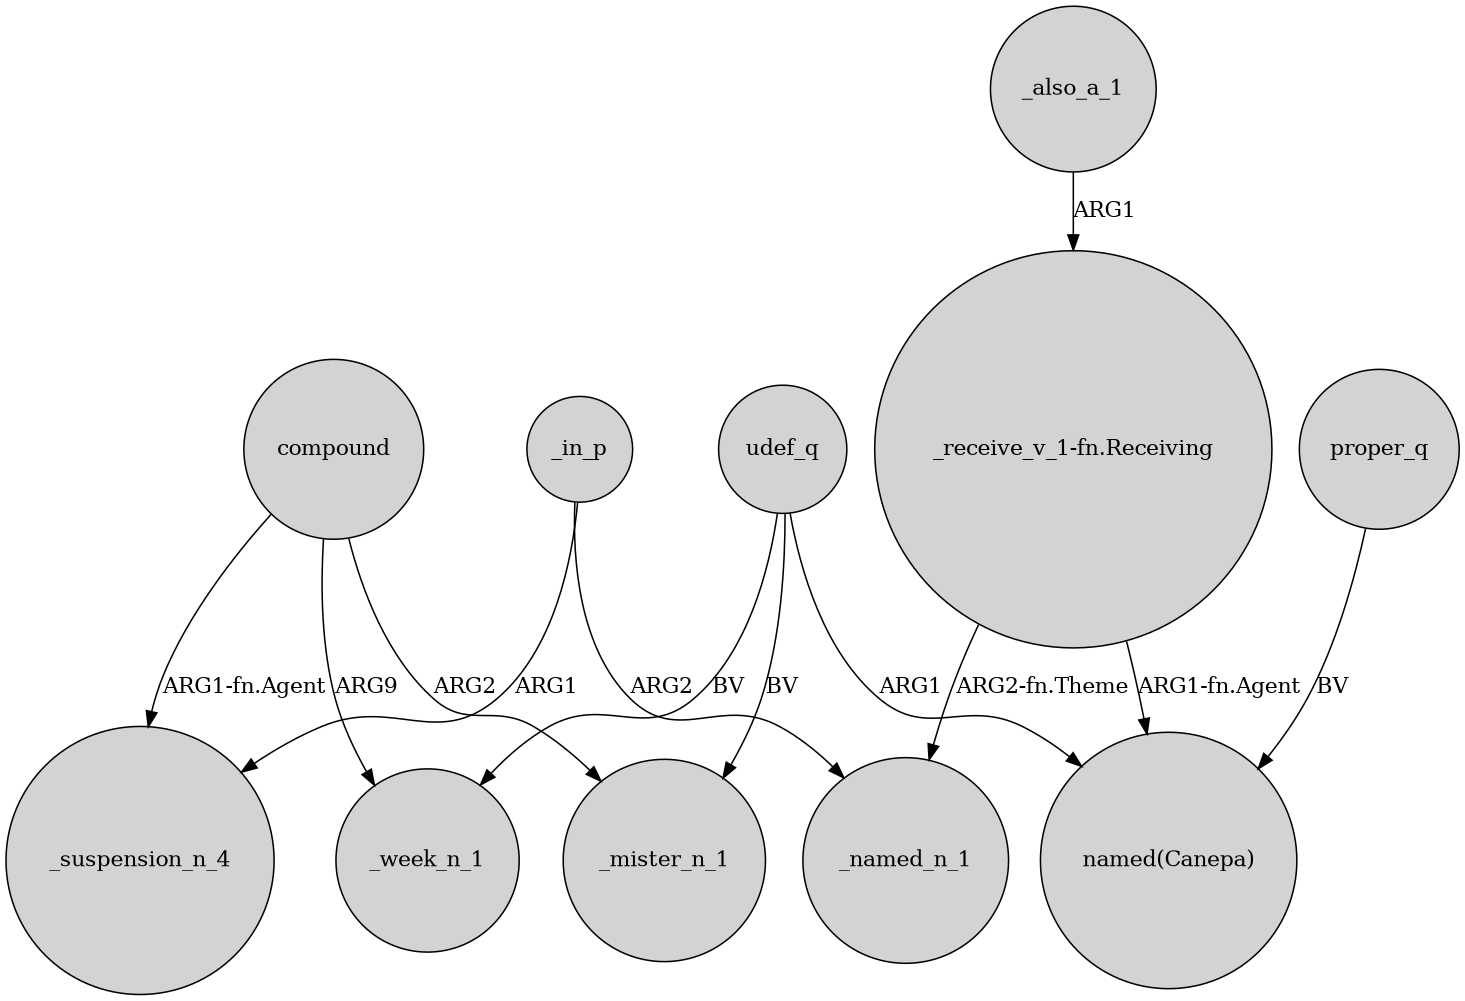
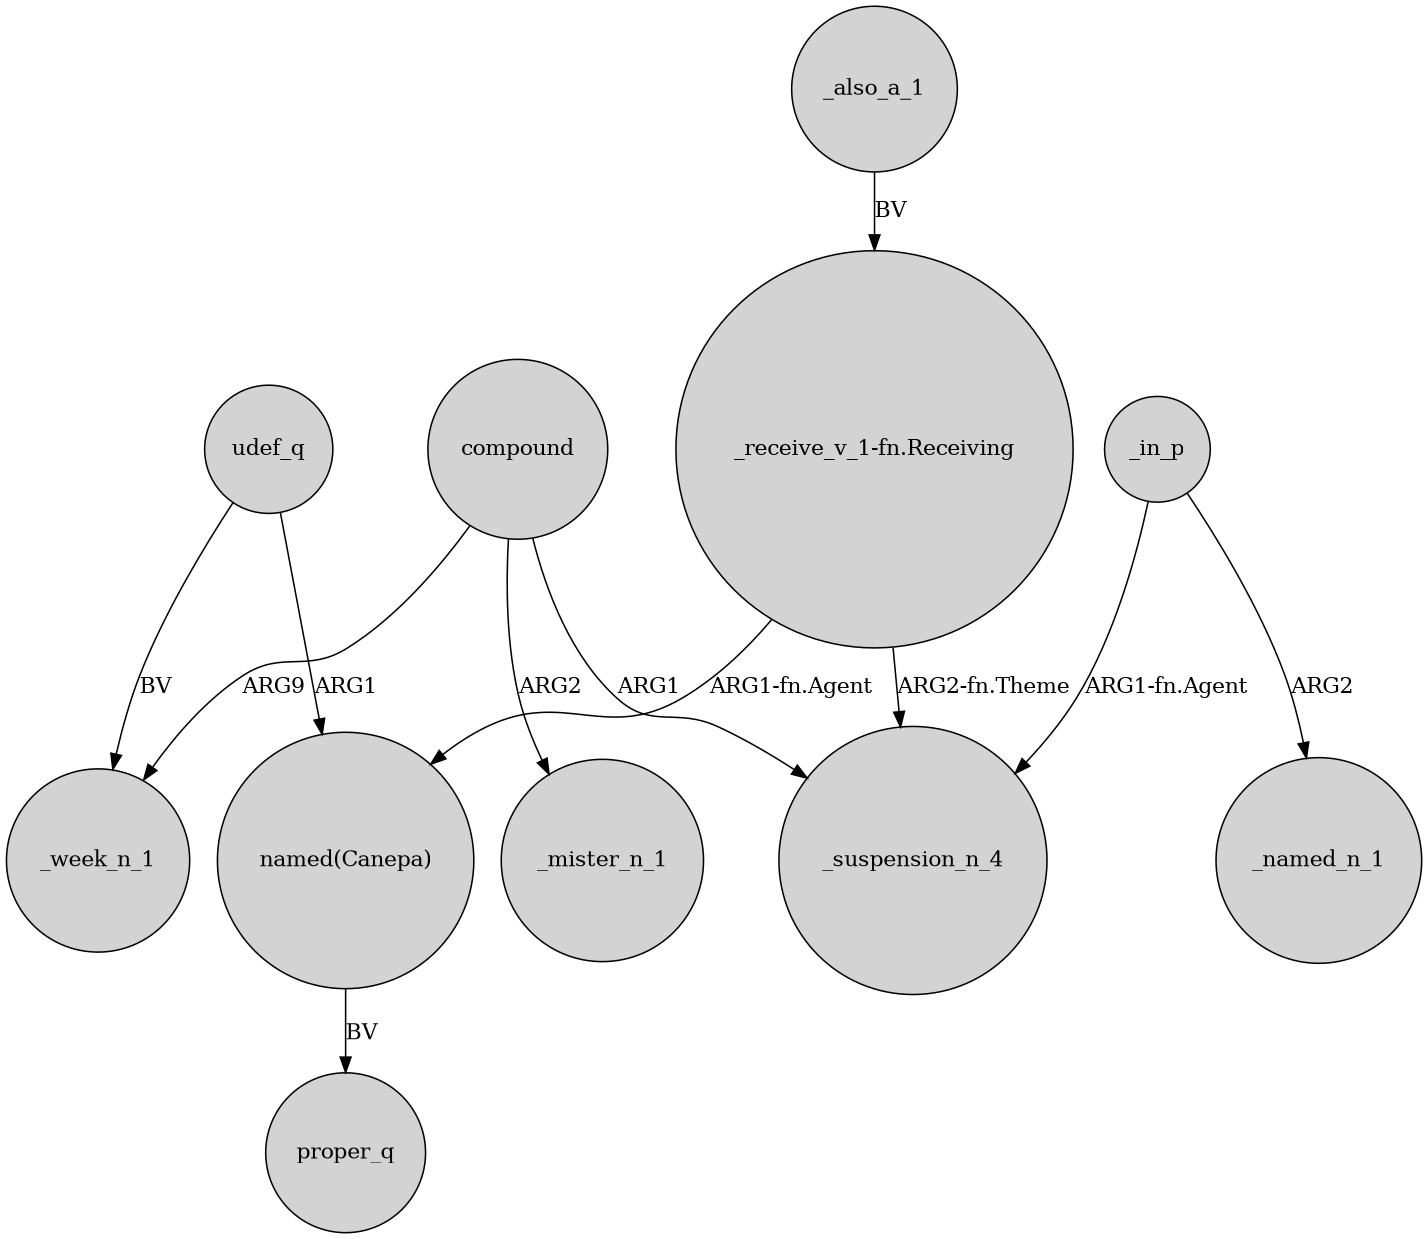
edge "_also_a_1" -> "_receive_v_1-fn.Receiving": label "ARG1" -> "BV"
edge "udef_q" -> "_mister_n_1": removed, label "BV"
edge "proper_q" -> "named(Canepa)": reversed
edge "_receive_v_1-fn.Receiving" -> "_named_n_1": now "_receive_v_1-fn.Receiving" -> "_suspension_n_4"
edge "compound" -> "_suspension_n_4": label "ARG1-fn.Agent" -> "ARG1"
edge "_in_p" -> "_suspension_n_4": label "ARG1" -> "ARG1-fn.Agent"
